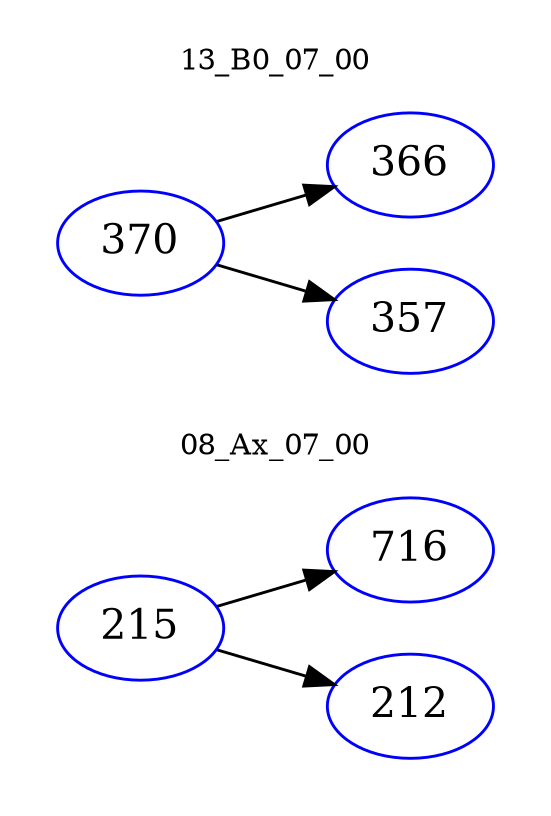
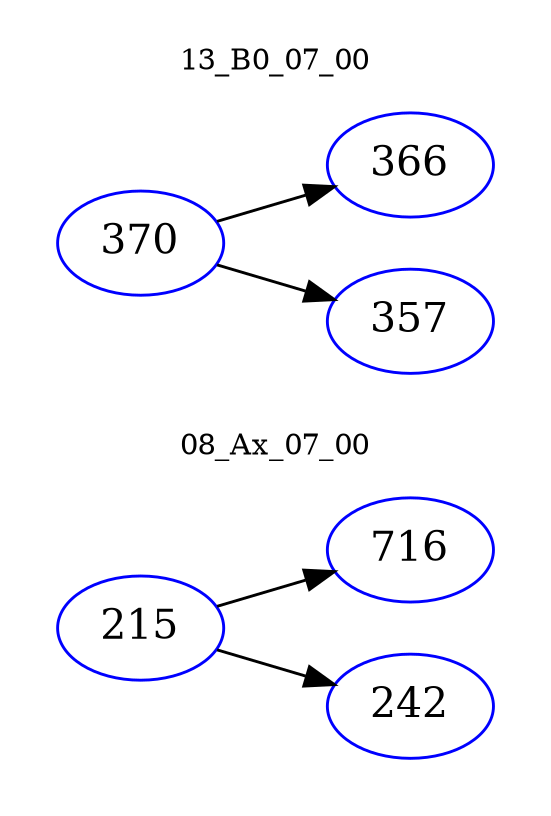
node "212": label "212" -> "242"
